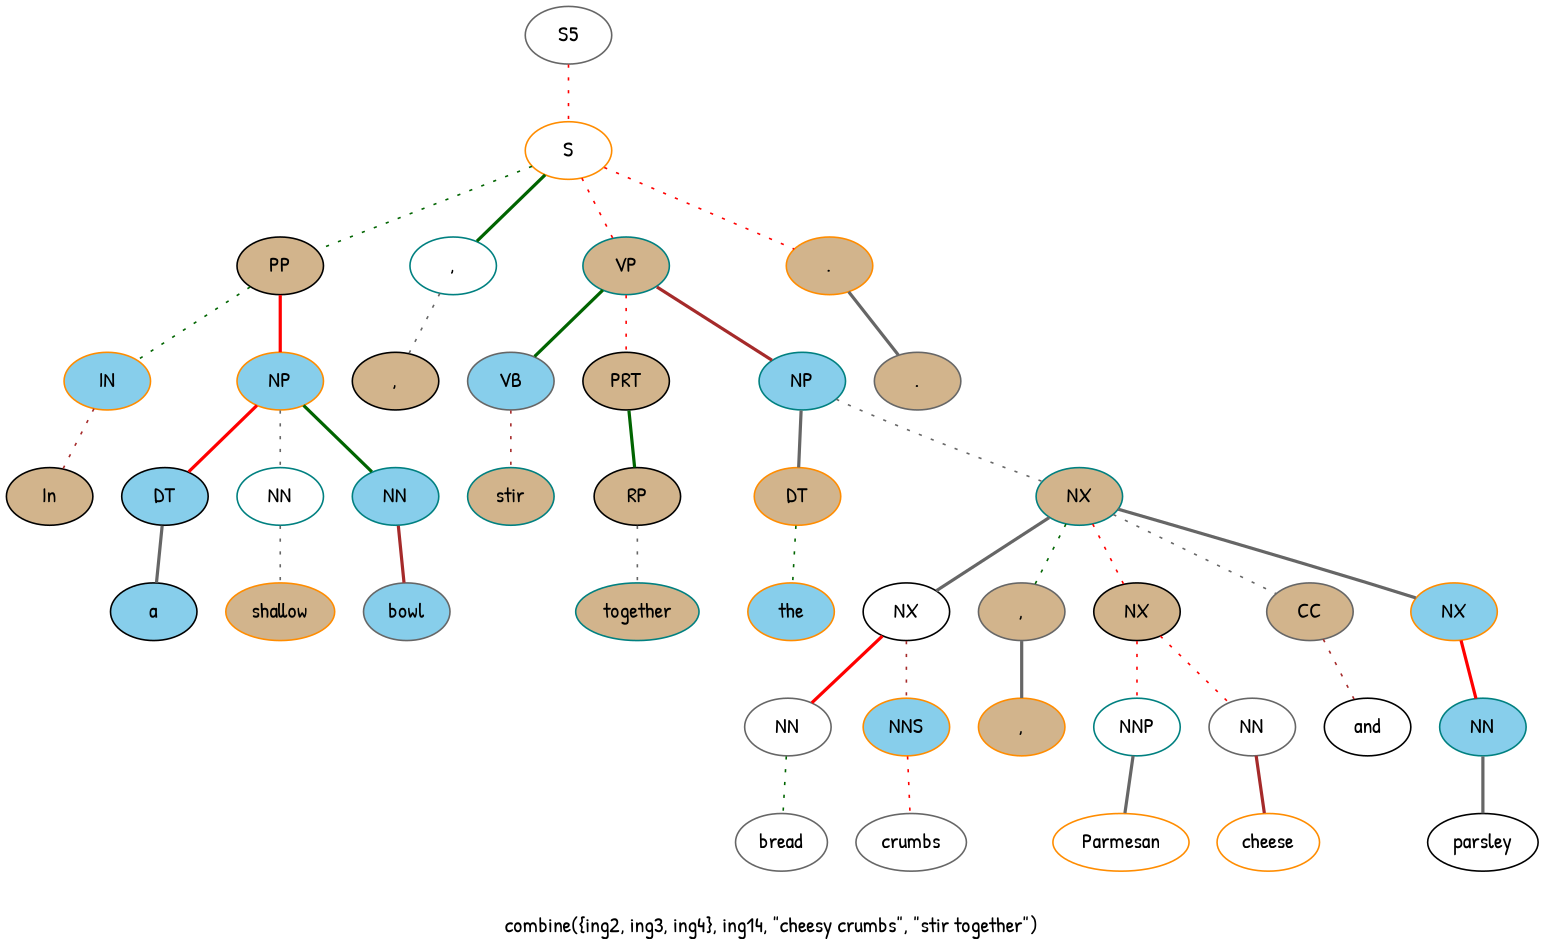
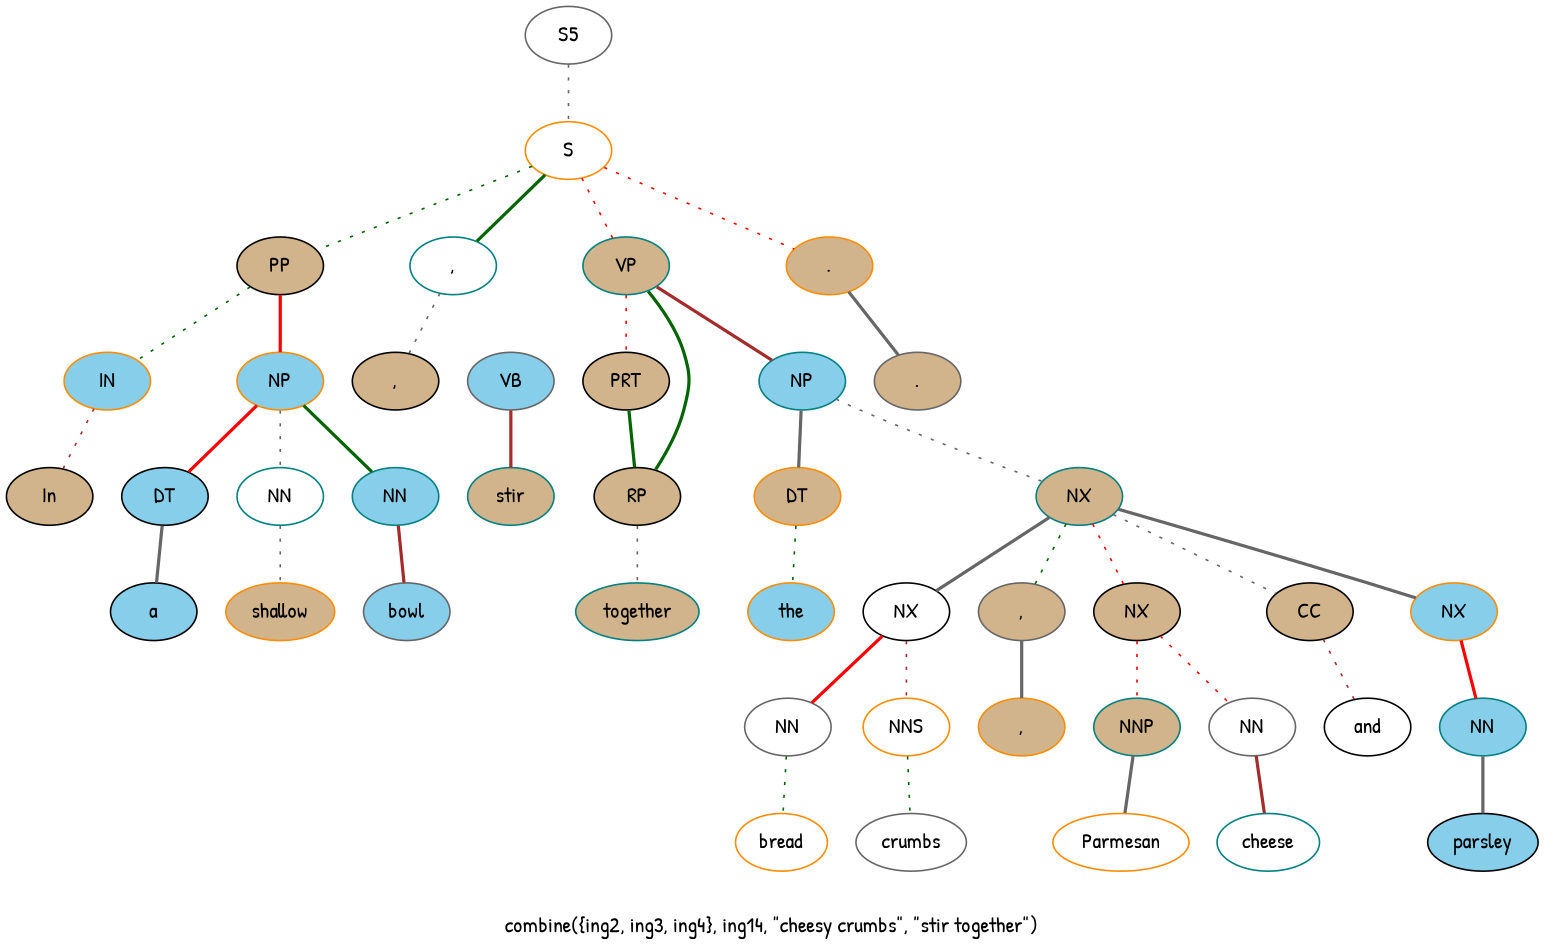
edge "S5" -- "S": color red -> gray40
edge "VP" -- "VB": now "VP" -- "RP"
edge "VB" -- "stir": style dotted -> bold
node "CC": color gray40 -> black
node "NNS": fillcolor skyblue -> white
node "NNP": fillcolor white -> tan
edge "NNS" -- "crumbs": color red -> darkgreen
node "bread": color gray40 -> darkorange
node "cheese": color darkorange -> teal
node "parsley": fillcolor white -> skyblue
